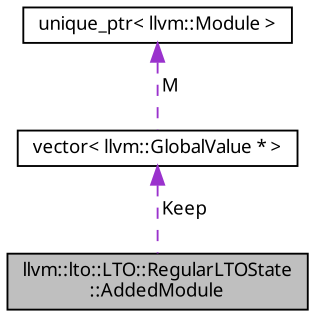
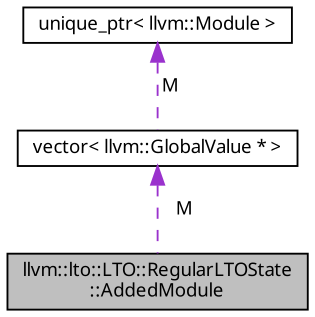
edge "llvm::lto::LTO::RegularLTOState ::AddedModule" -> "vector< llvm::GlobalValue * >": label " Keep" -> " M"
